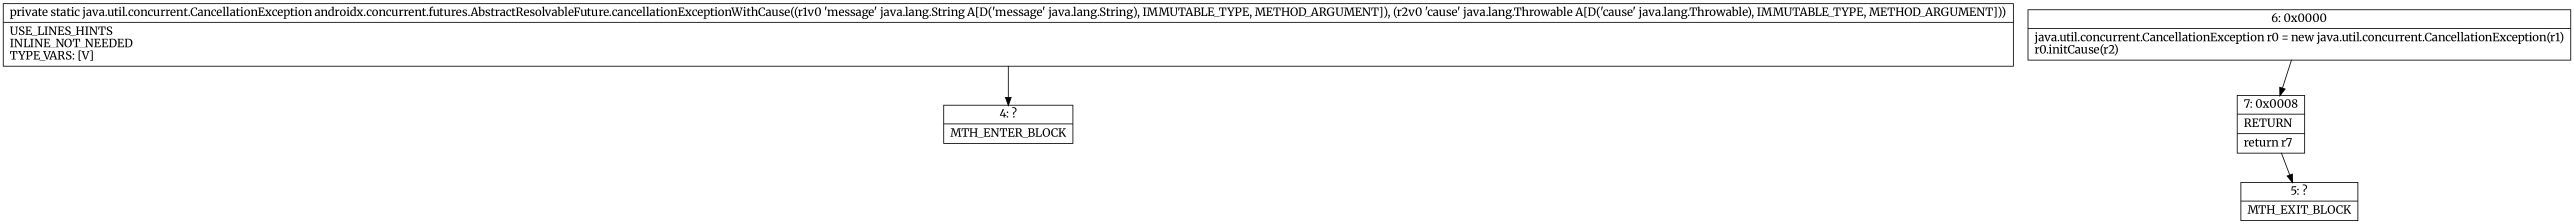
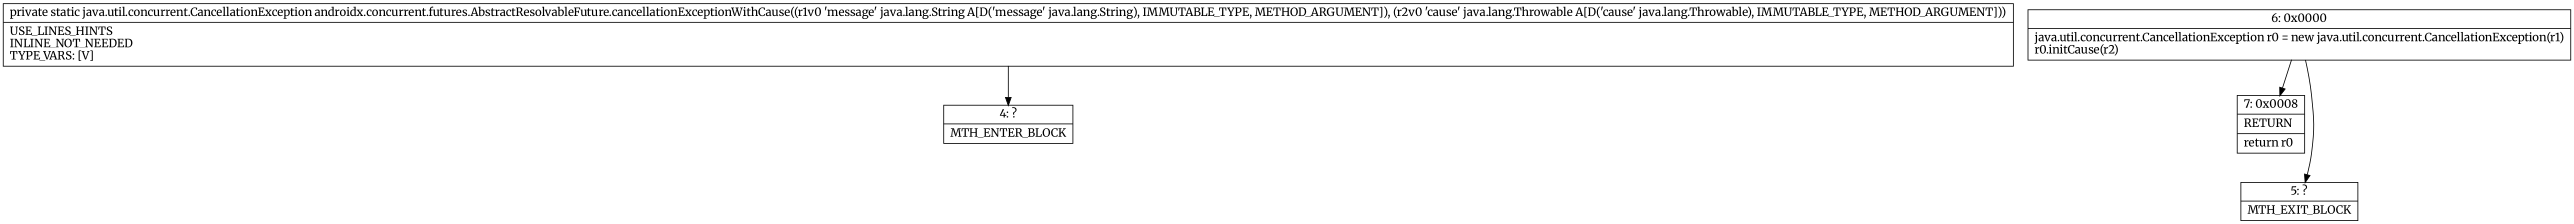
node "7: 0x0008": text "return r7" -> "return r0"
edge "7: 0x0008" -> "5: ?": now "6: 0x0000" -> "5: ?"
